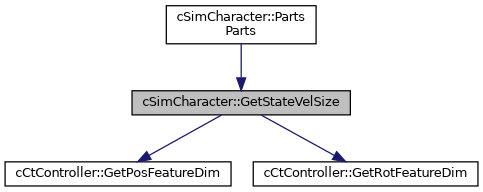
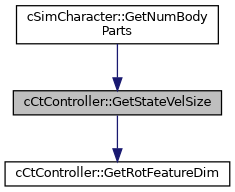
node "cSimCharacter::Parts Parts": label "cSimCharacter::Parts Parts" -> "cSimCharacter::GetNumBody Parts"
node "cSimCharacter::GetStateVelSize": label "cSimCharacter::GetStateVelSize" -> "cCtController::GetStateVelSize"
node "cCtController::GetPosFeatureDim": removed
